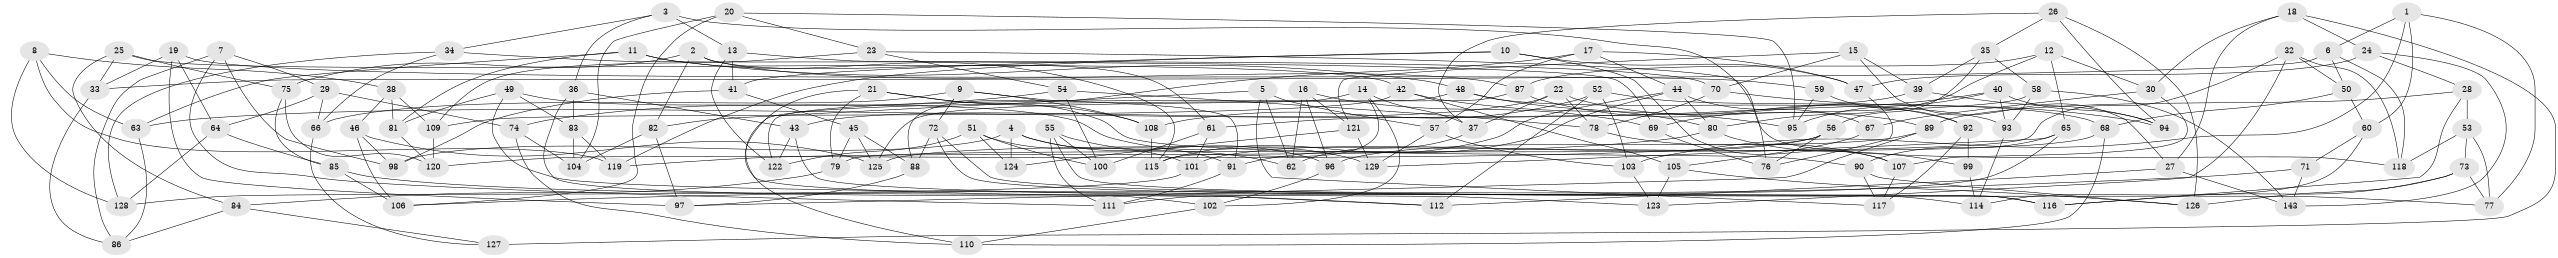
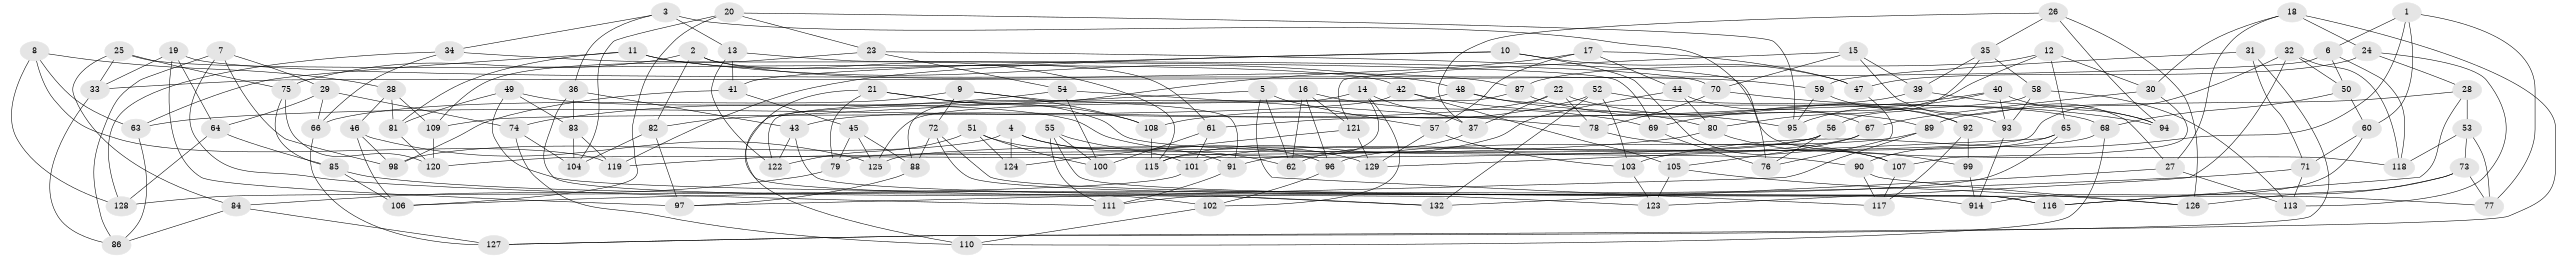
node "31": added
edge "44" -- "91": now "67" -- "91"
node "112": label "112" -> "132"
node "114": label "114" -> "914"
node "143": label "143" -> "113"
